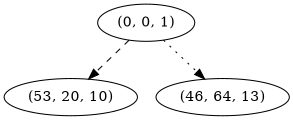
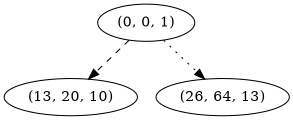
node "(53, 20, 10)": label "(53, 20, 10)" -> "(13, 20, 10)"
node "(46, 64, 13)": label "(46, 64, 13)" -> "(26, 64, 13)"
